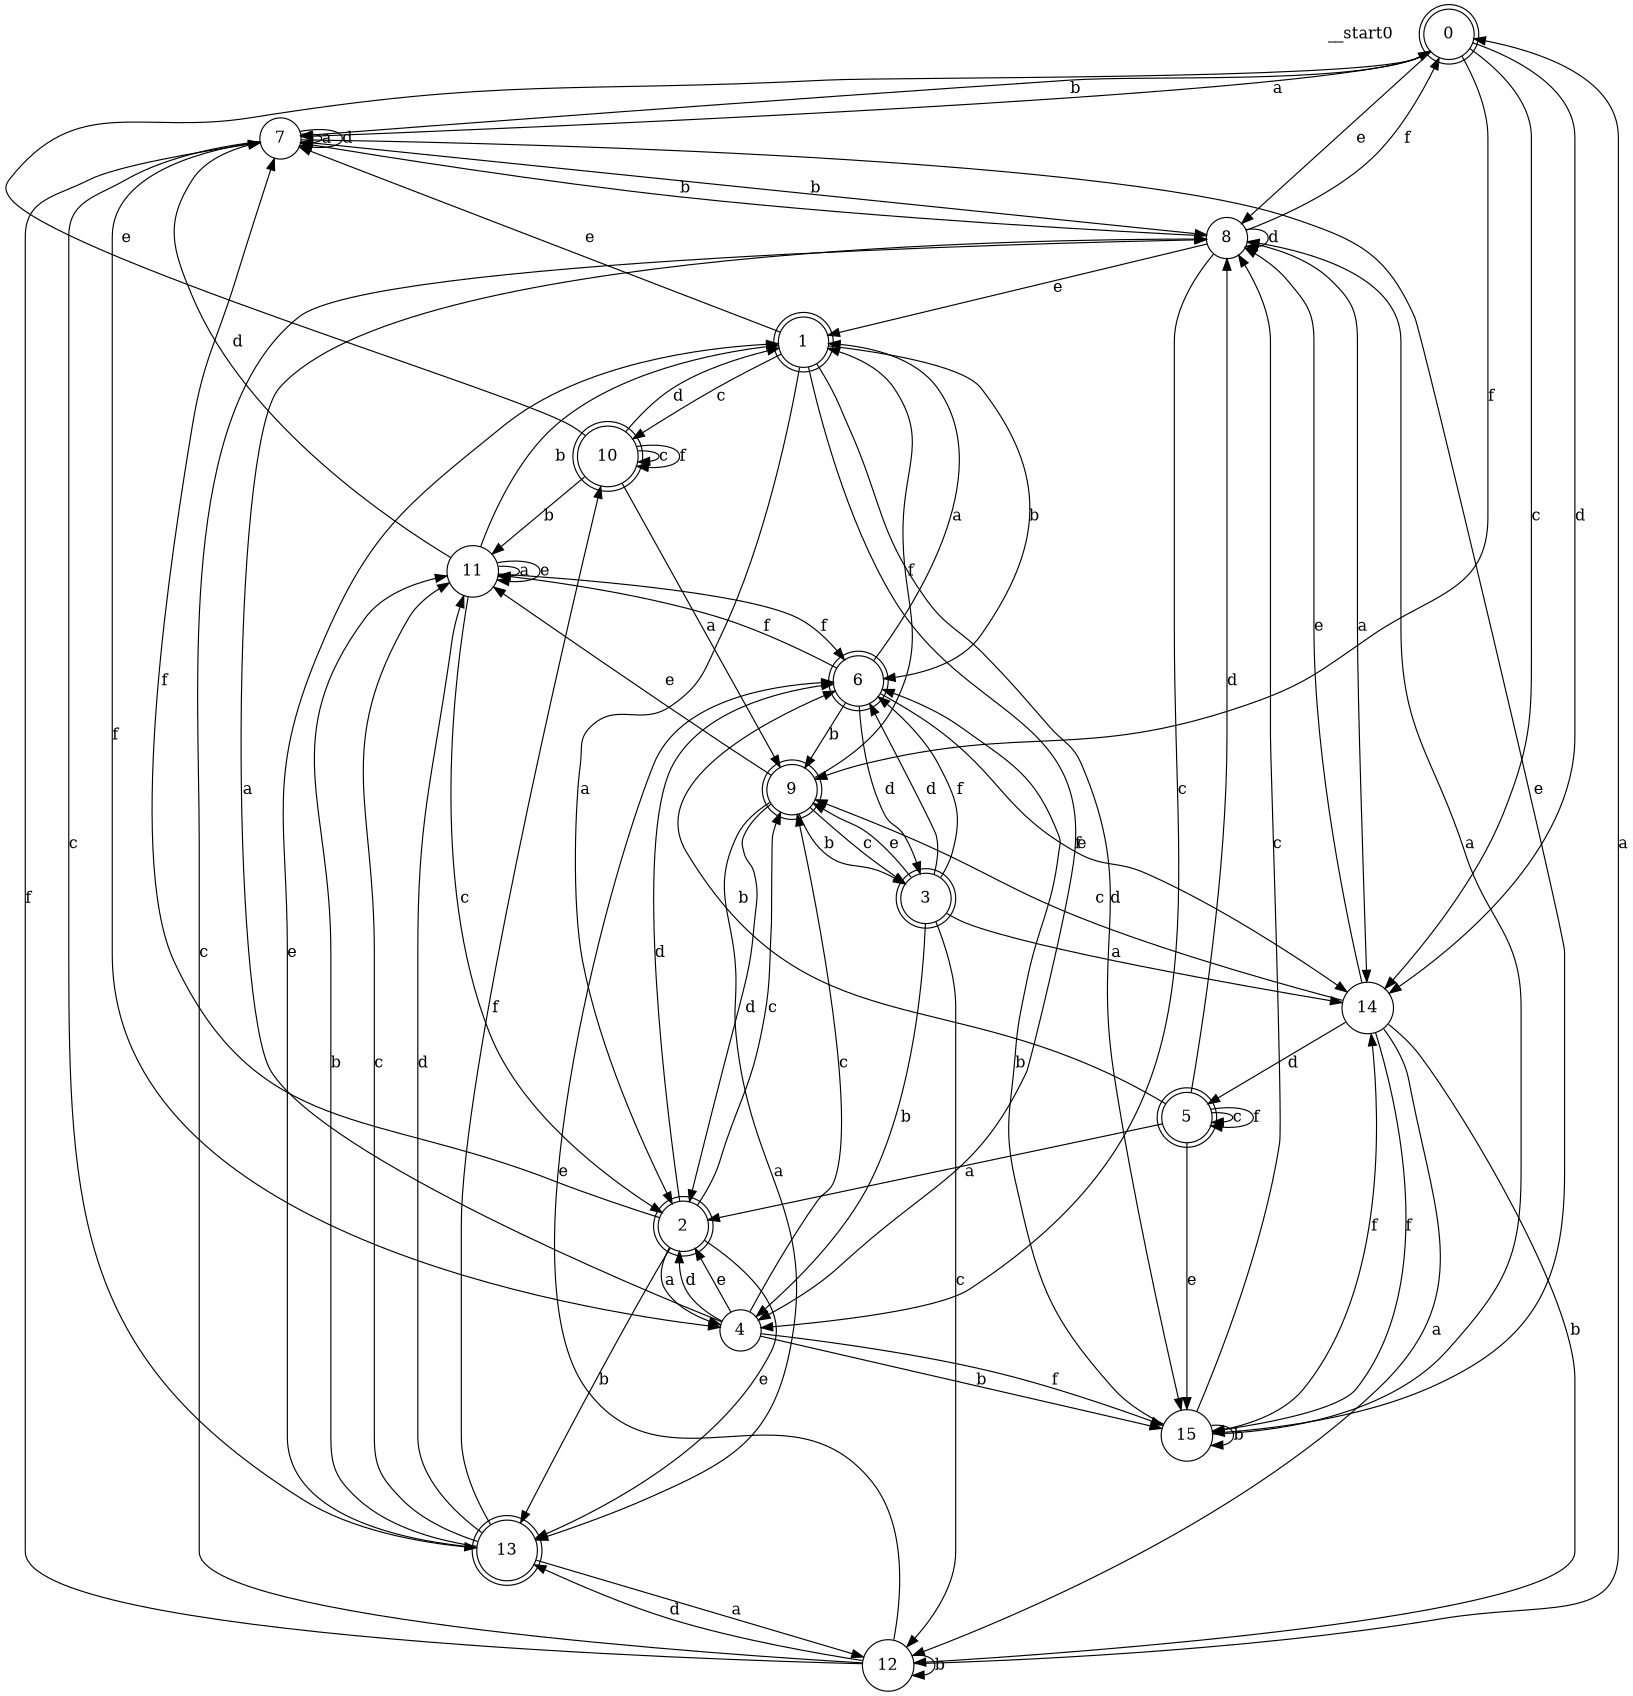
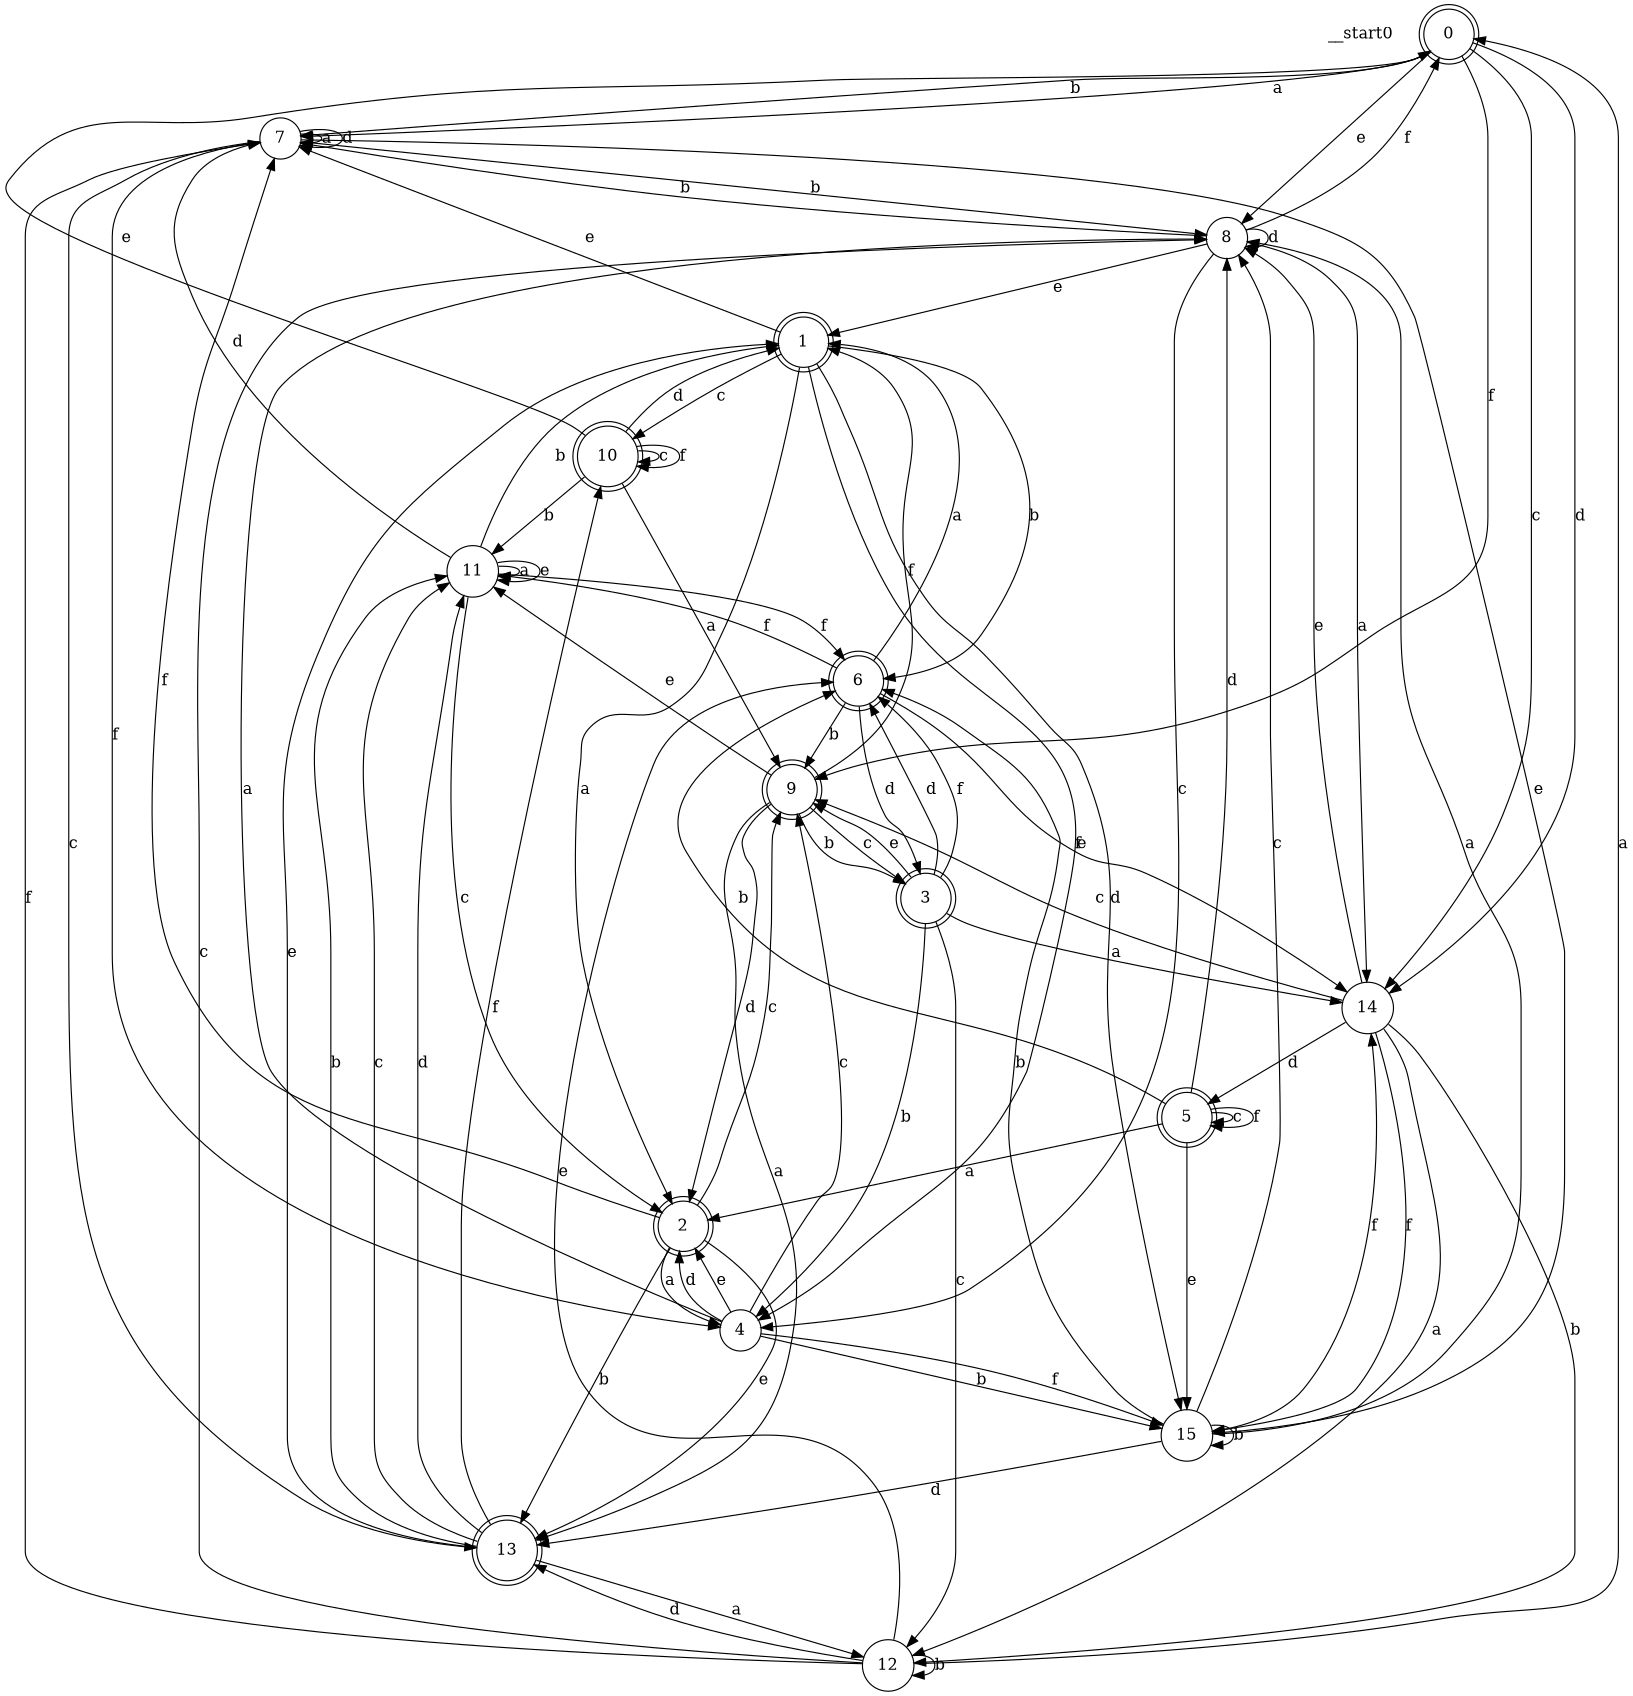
edge "2" -> "6": removed, label "d"
edge "15" -> "13": added, label "d"
